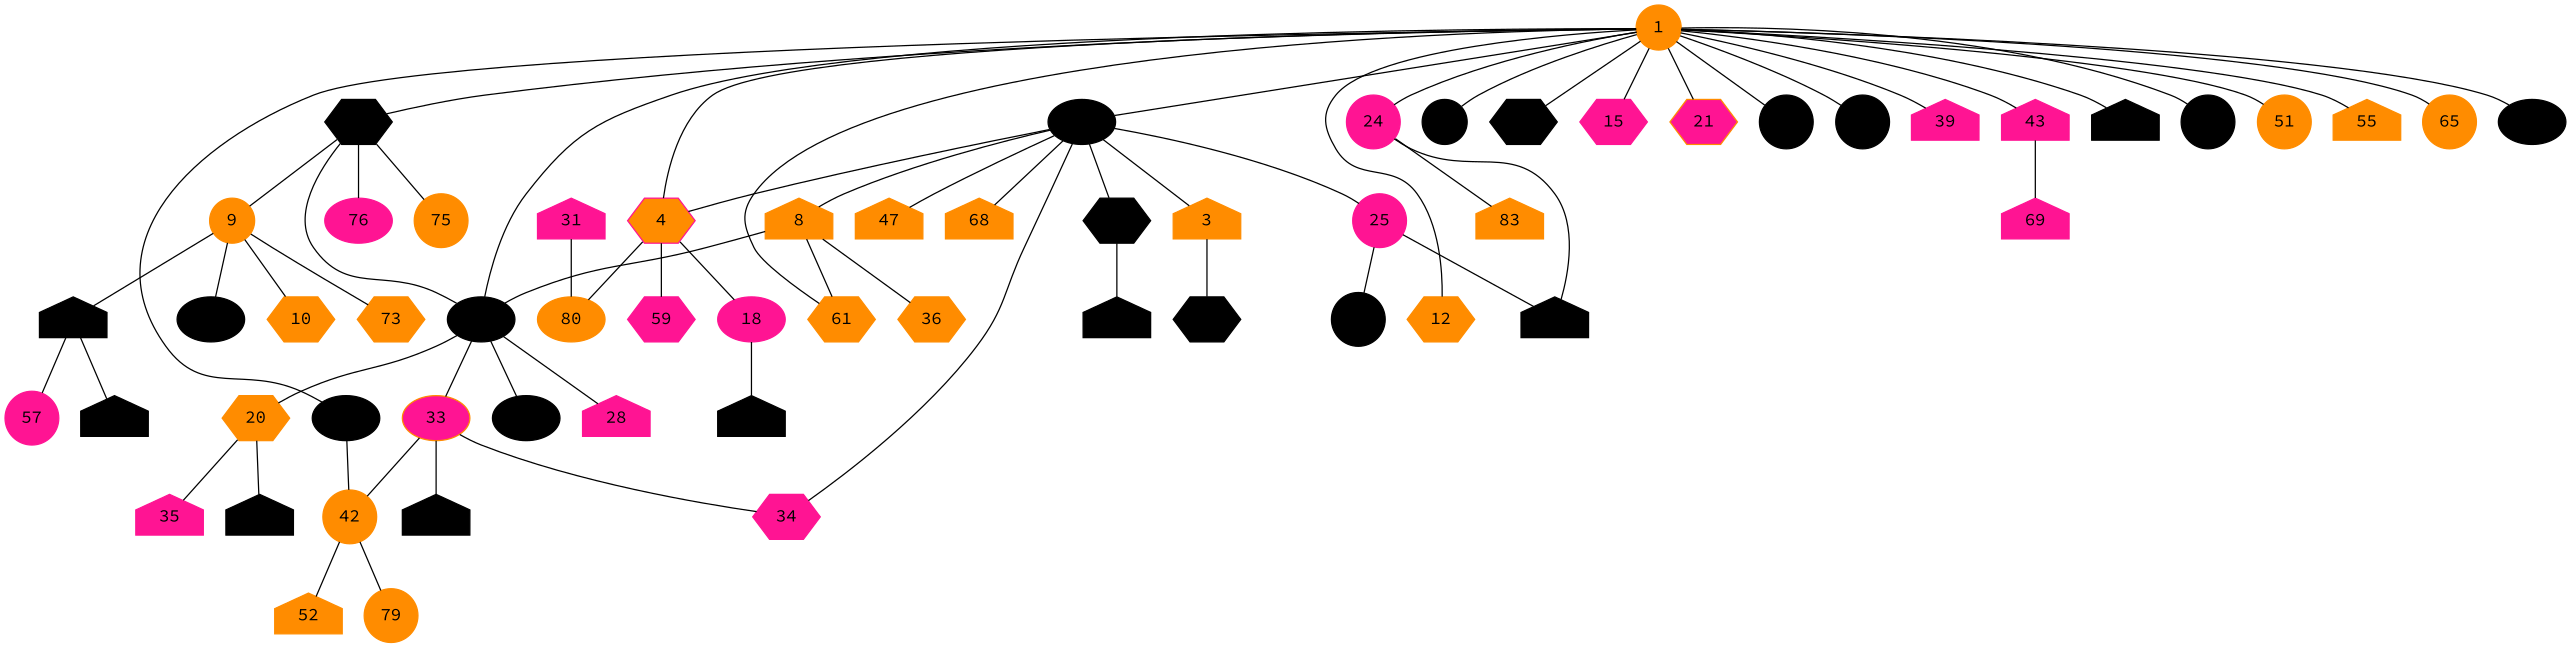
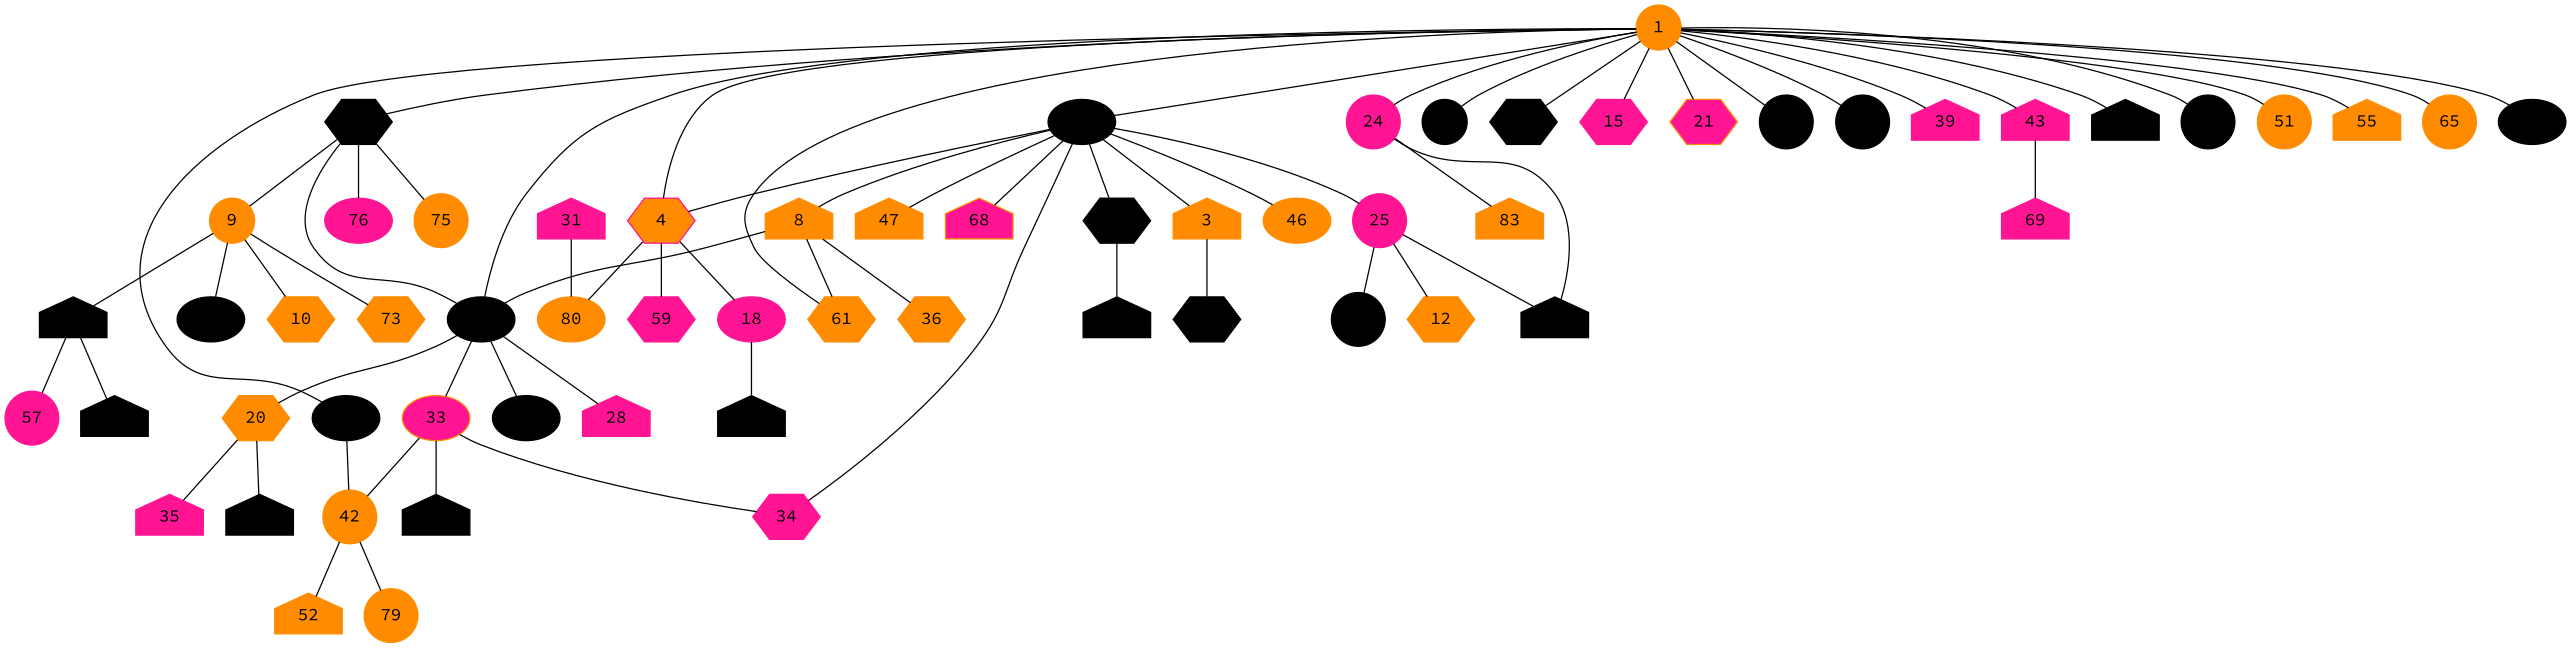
edge "1" -- "12": now "25" -- "12"
node "68": fillcolor darkorange -> deeppink
node "46": added
